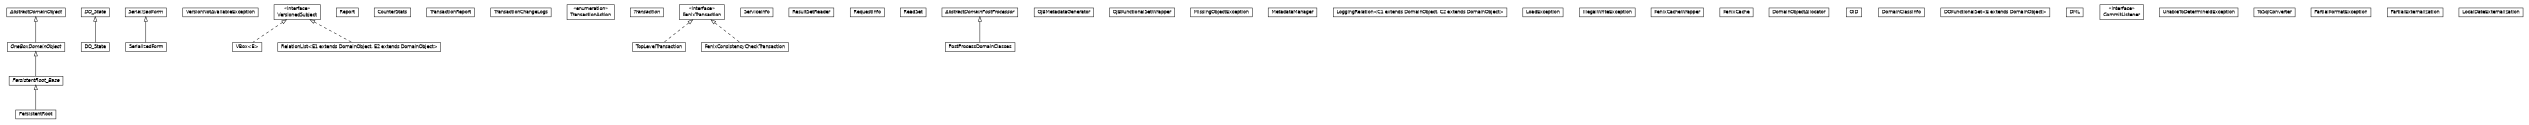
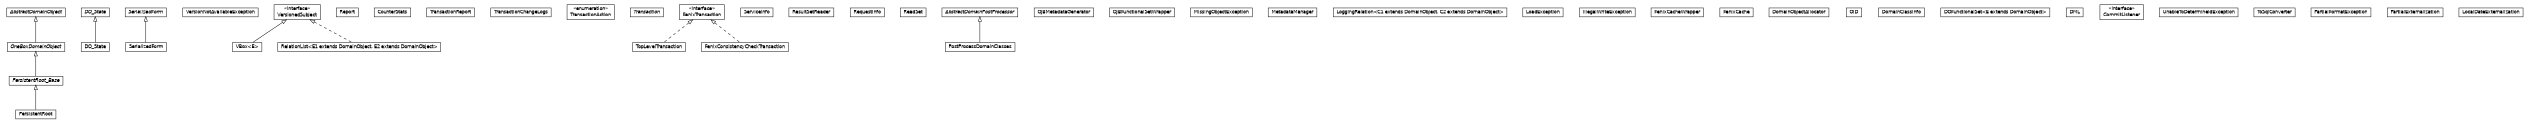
edge "VBox<E>" -> "VersionedSubject": style dashed -> solid
